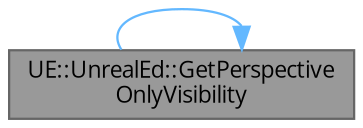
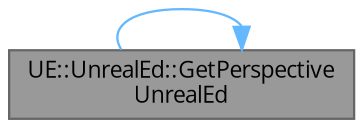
node "UE::UnrealEd::GetPerspective OnlyVisibility": label "UE::UnrealEd::GetPerspective OnlyVisibility" -> "UE::UnrealEd::GetPerspective UnrealEd"
